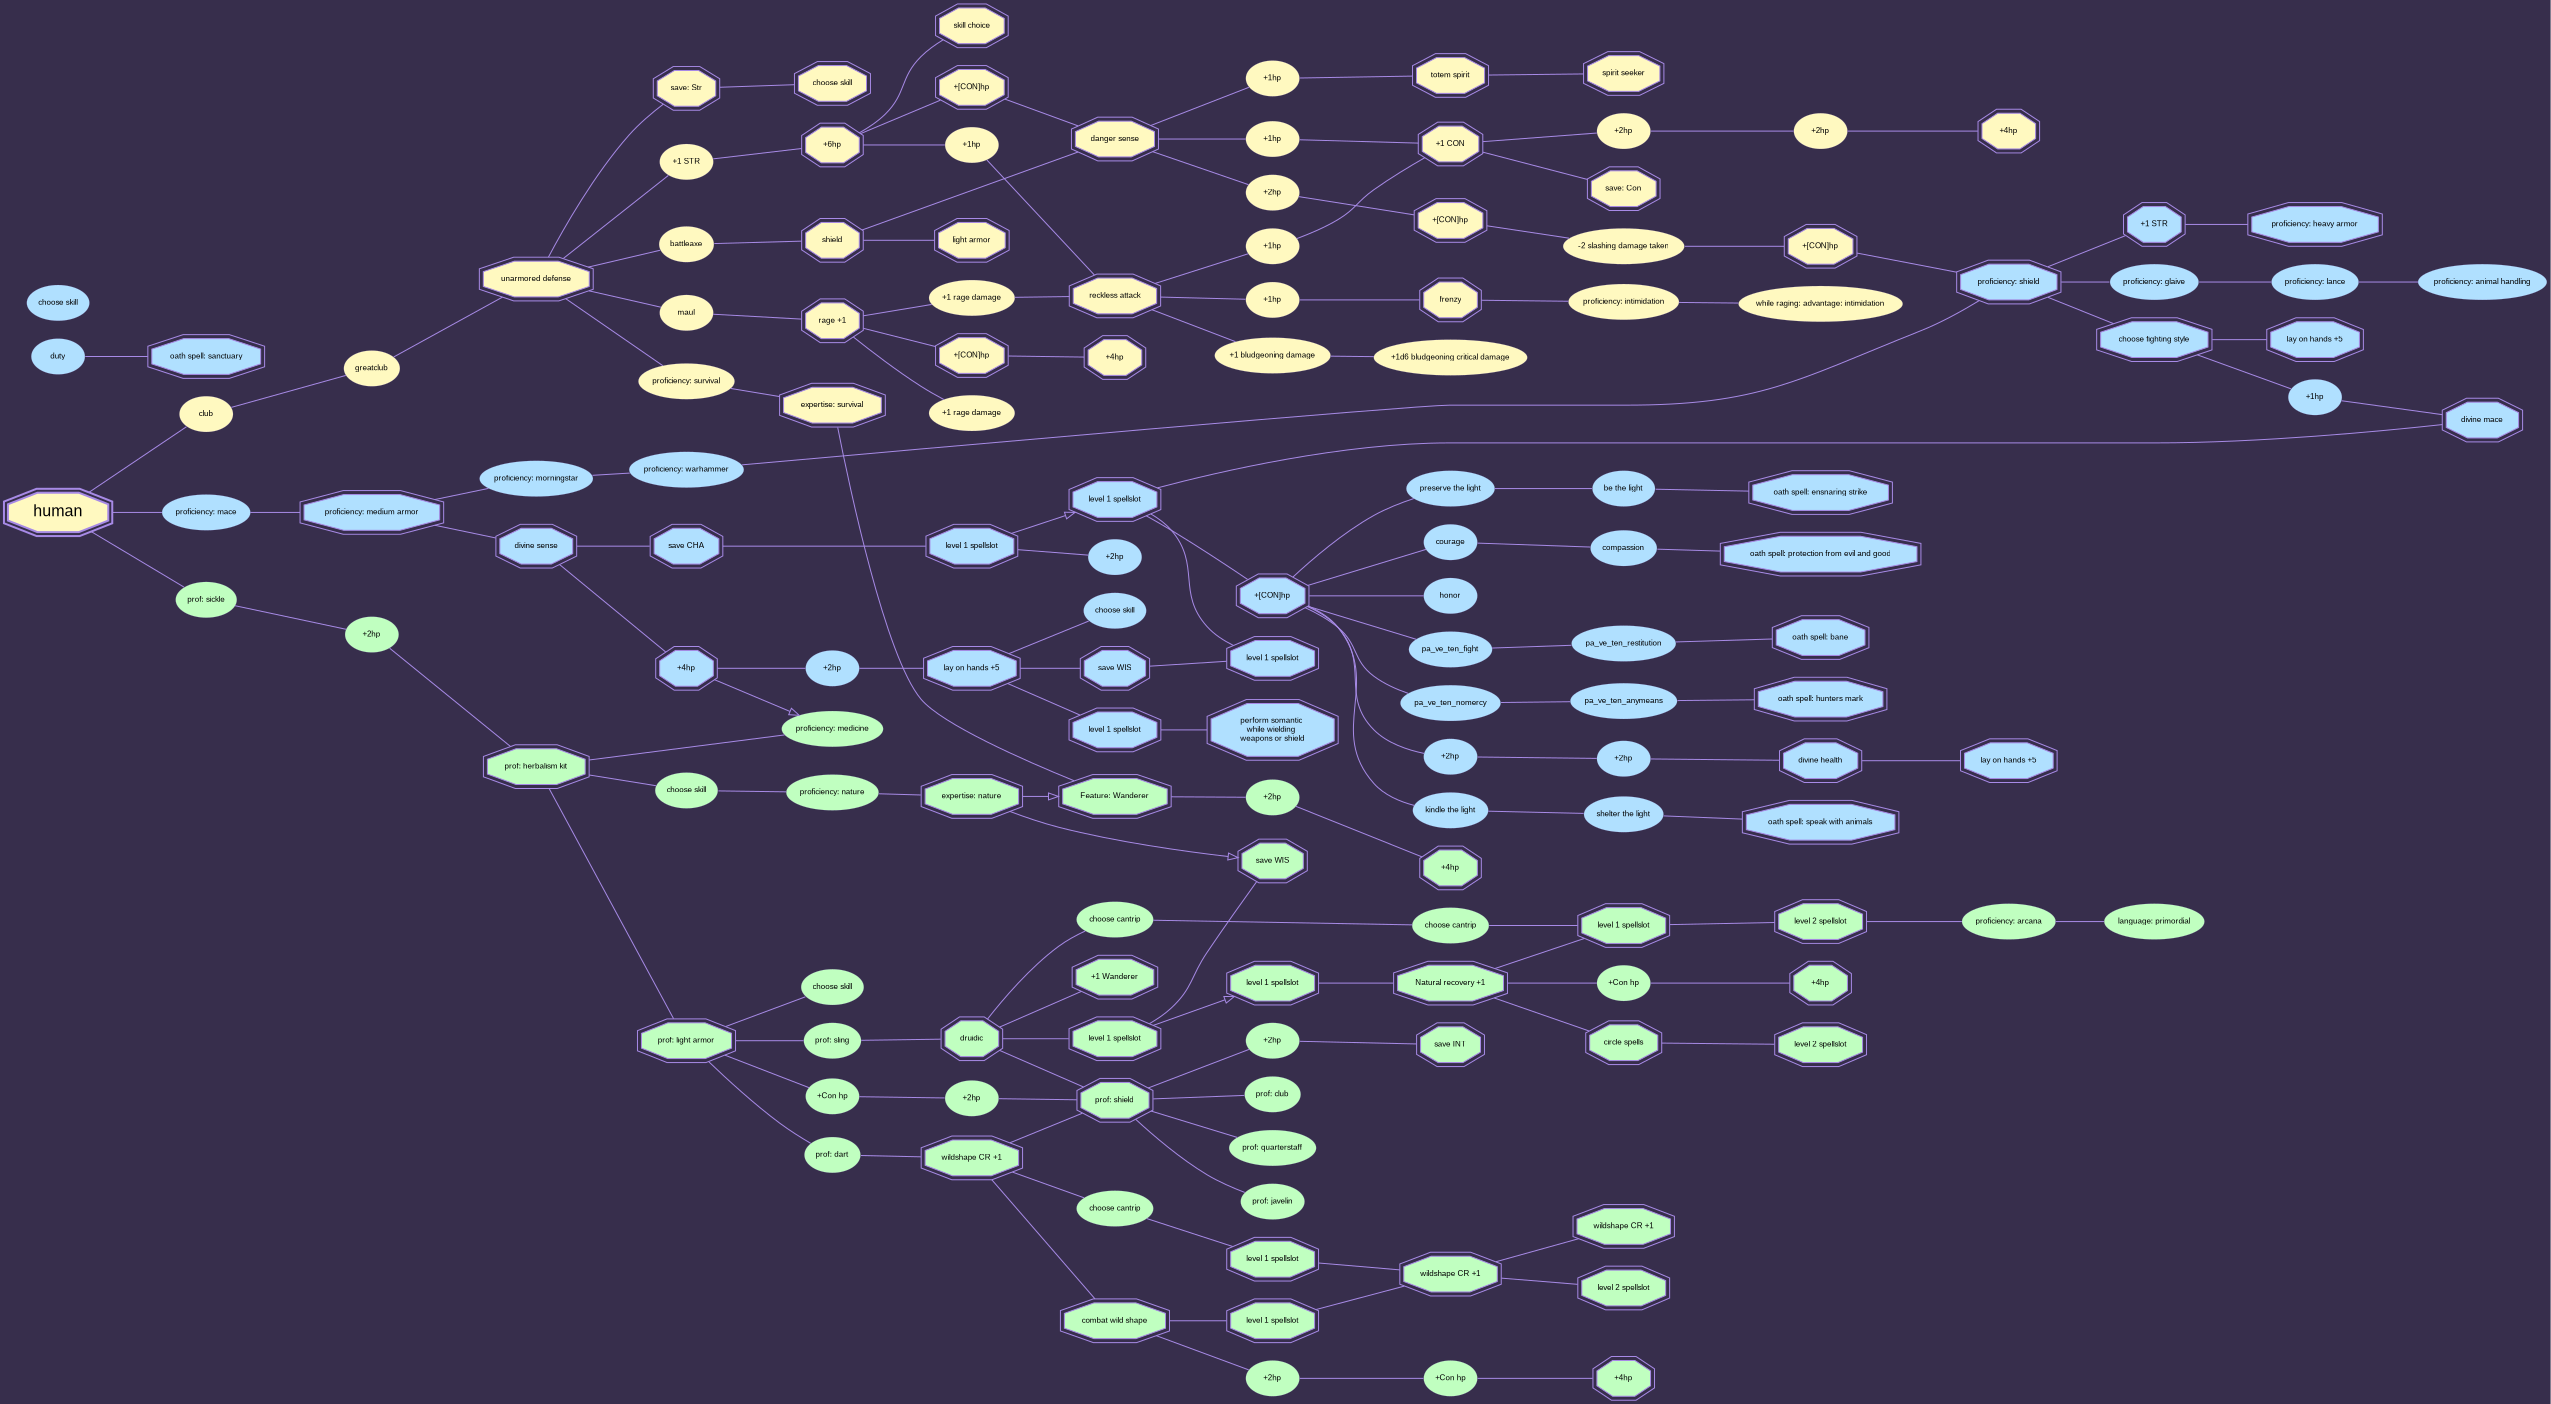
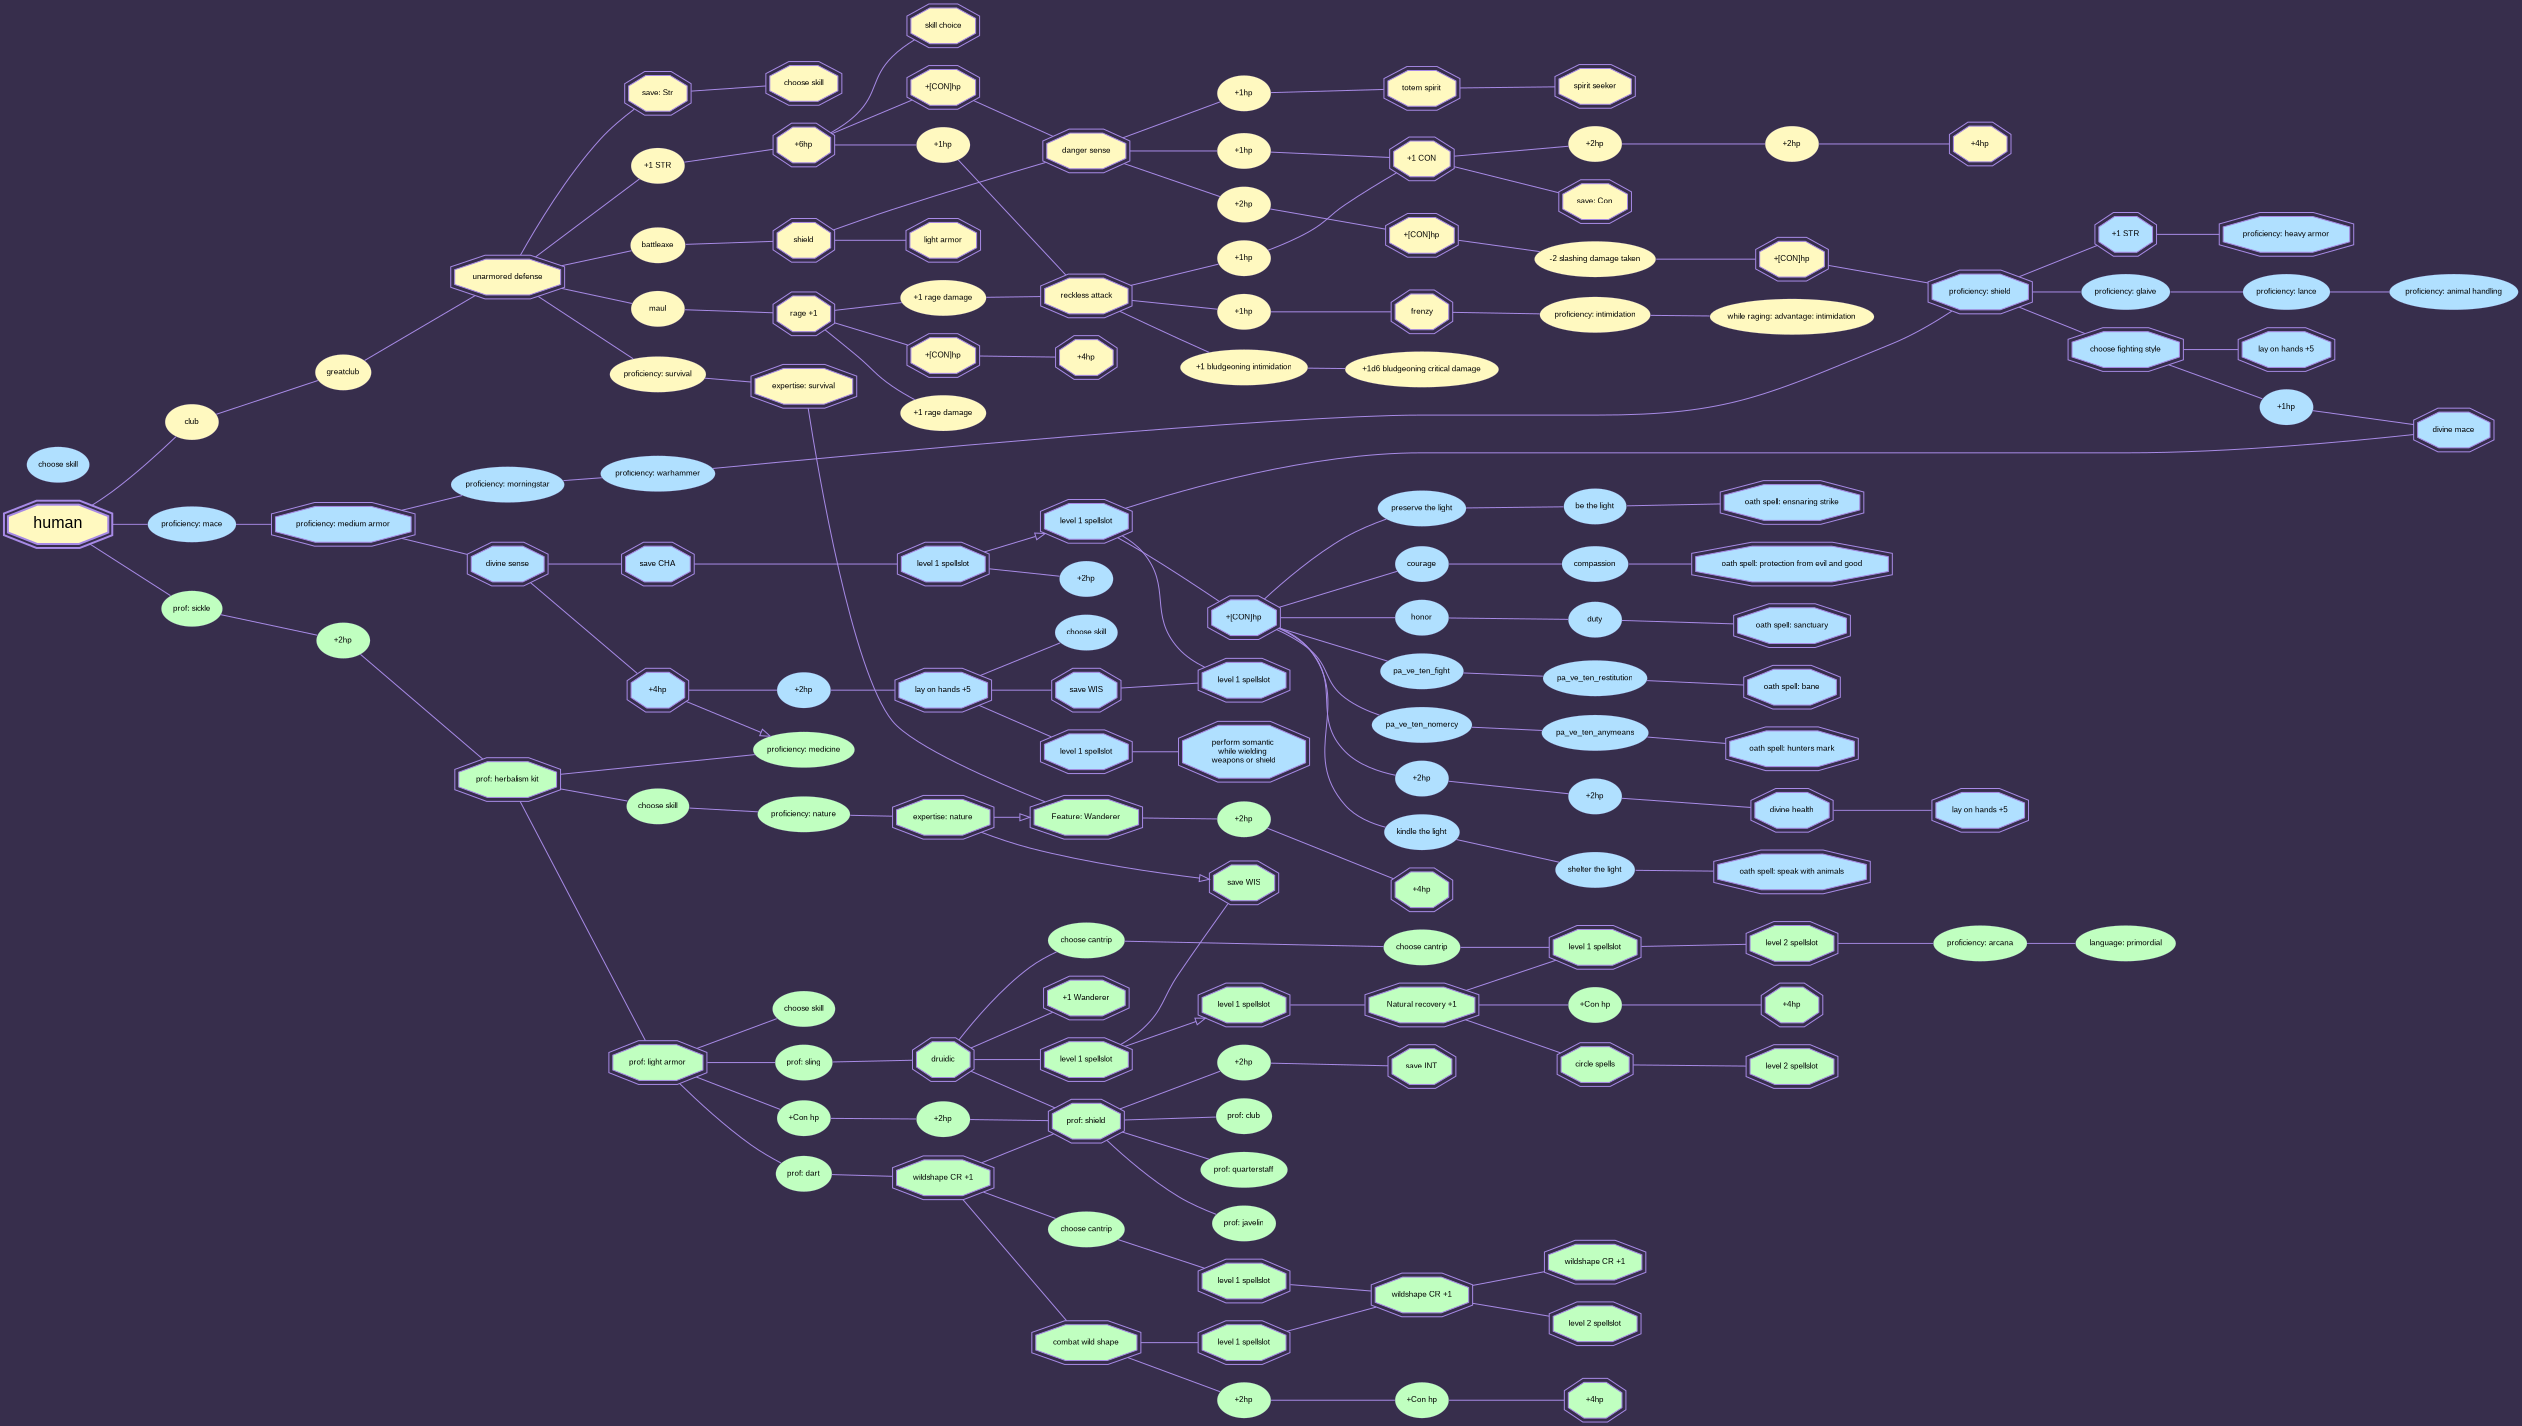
node "+1 bludgeoning damage": label "+1 bludgeoning damage" -> "+1 bludgeoning intimidation"
edge "honor" -- "duty": added
